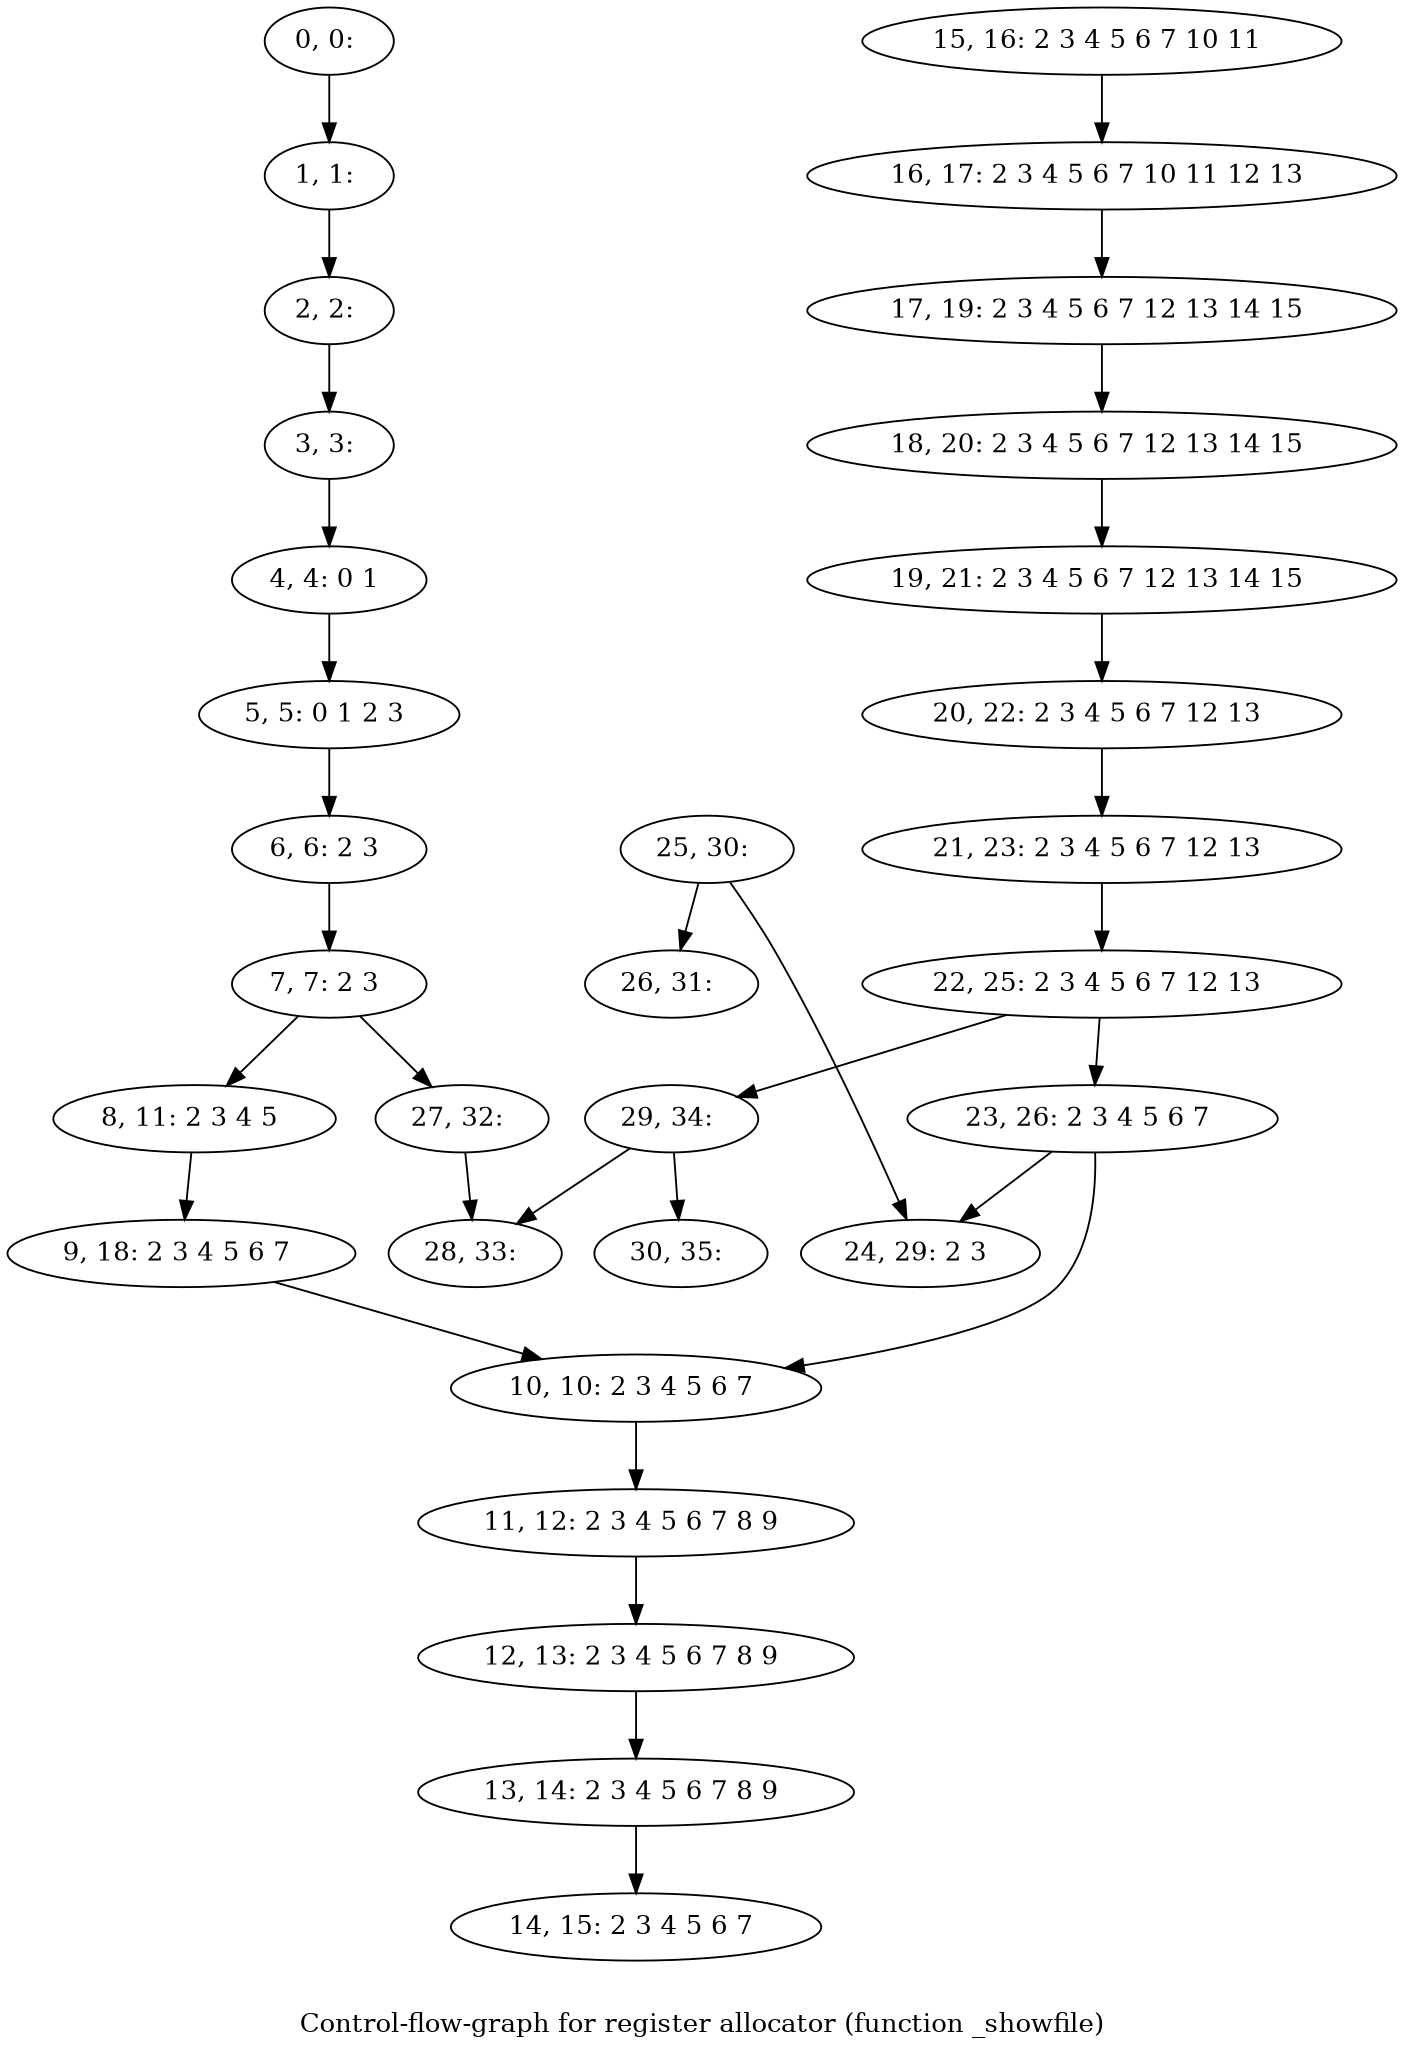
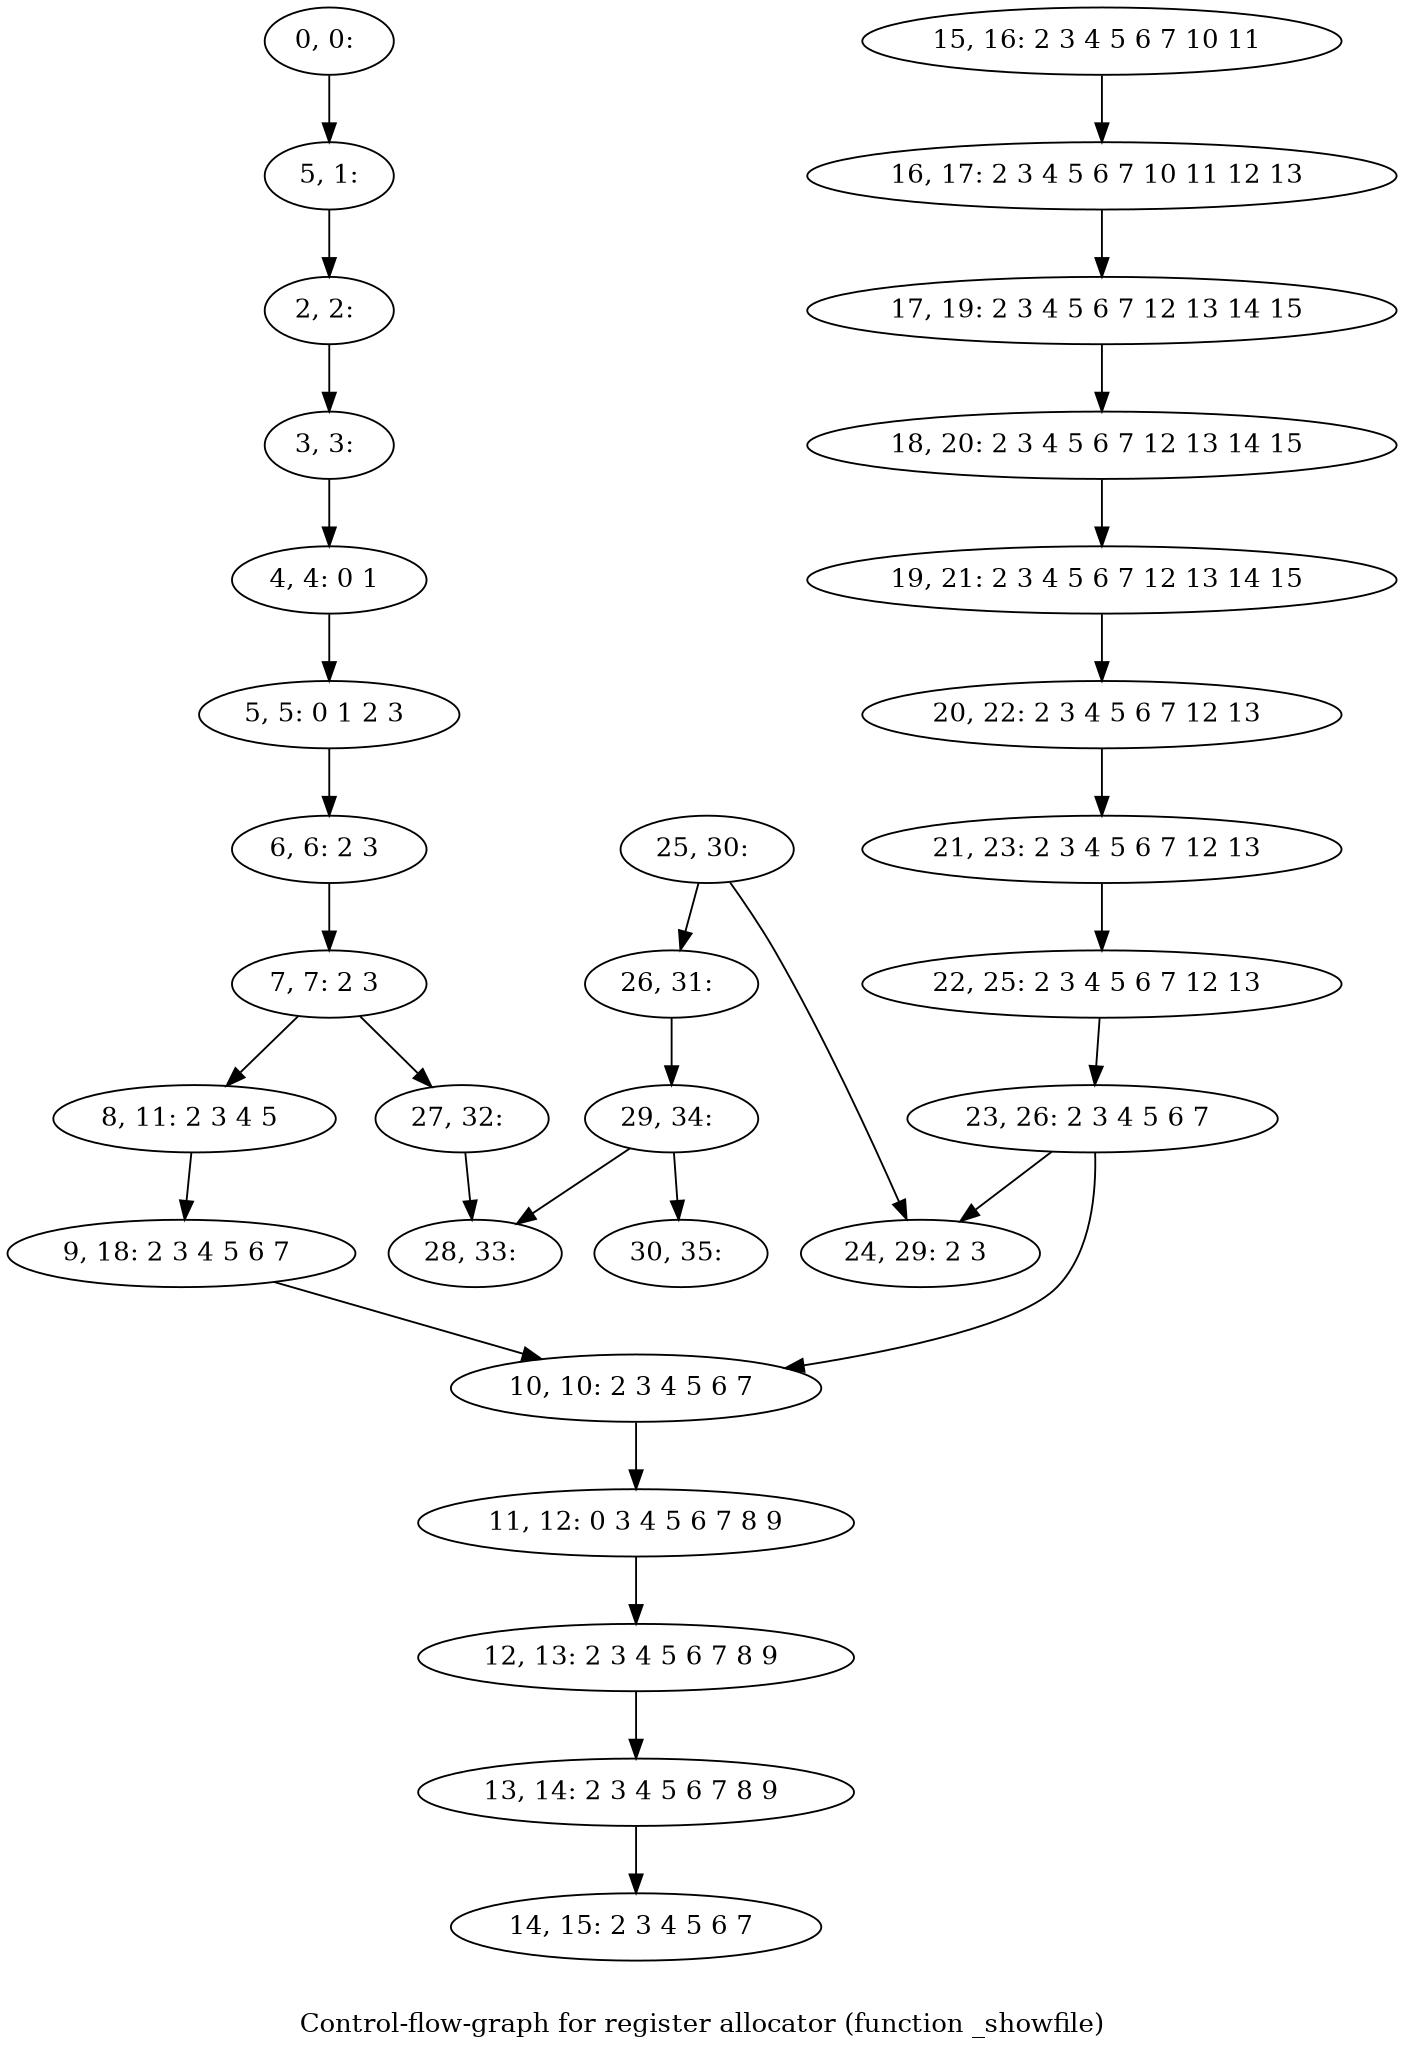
node "1, 1:": label "1, 1:" -> "5, 1:"
edge "22, 25: 2 3 4 5 6 7 12 13" -> "29, 34:": now "26, 31:" -> "29, 34:"
node "11, 12: 2 3 4 5 6 7 8 9": label "11, 12: 2 3 4 5 6 7 8 9" -> "11, 12: 0 3 4 5 6 7 8 9"
